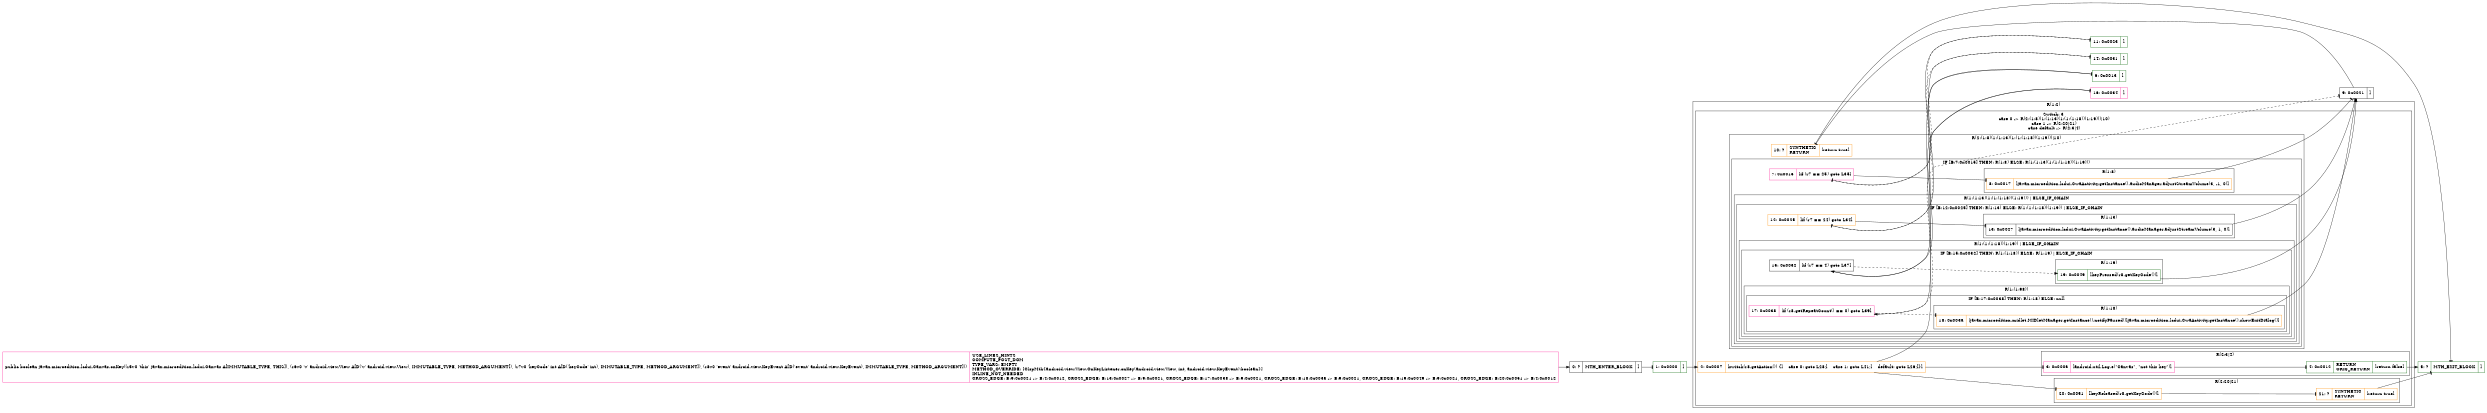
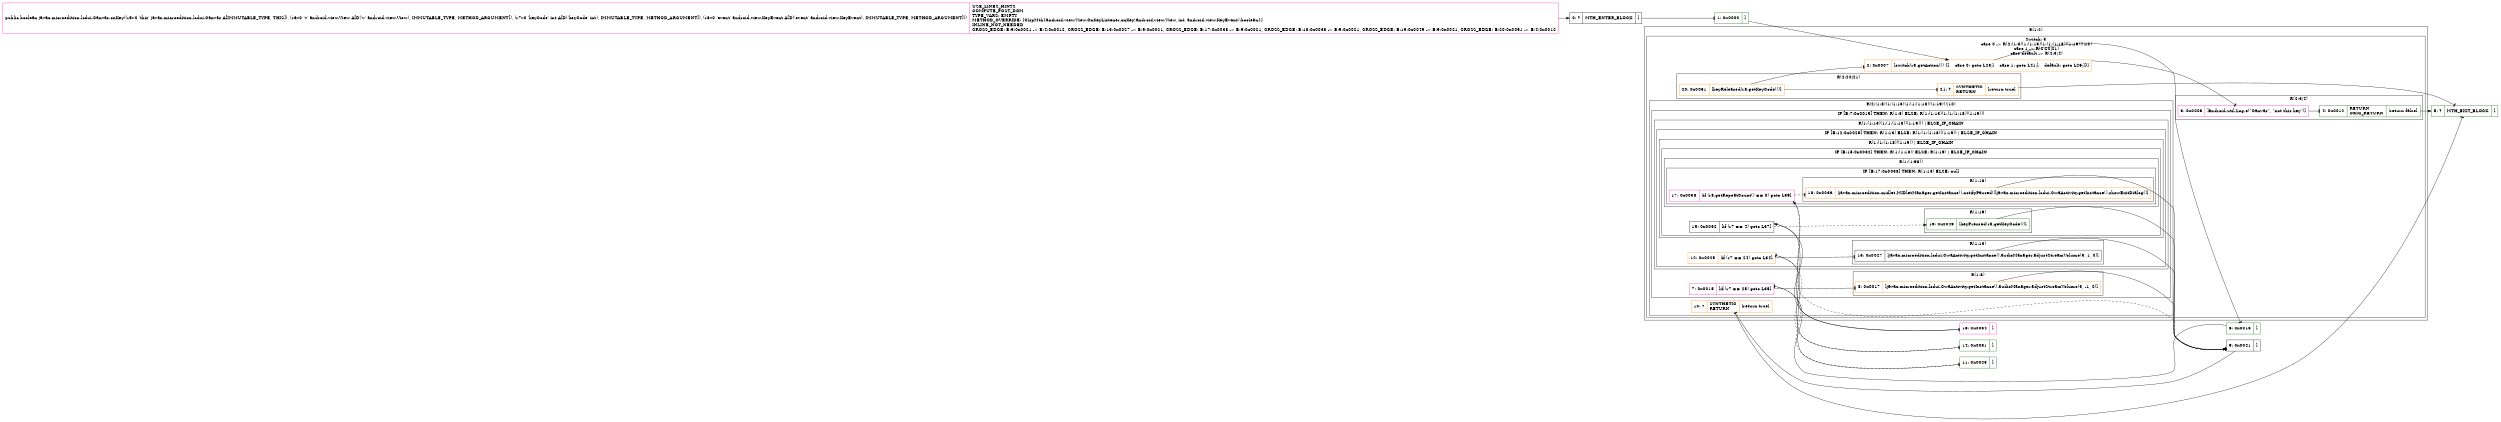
edge "2: 0x0007" -> "20: 0x0051": reversed
